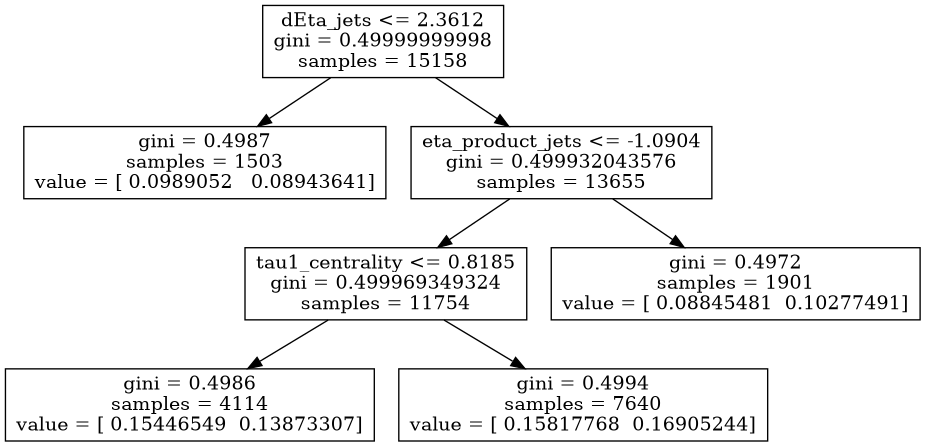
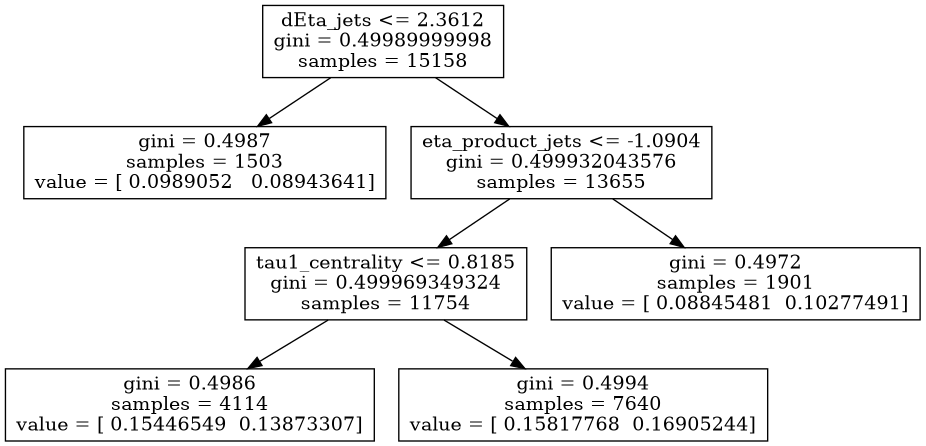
node "dEta_jets <= 2.3612 gini = 0.49999999998 samples = 15158": label "dEta_jets <= 2.3612 gini = 0.49999999998 samples = 15158" -> "dEta_jets <= 2.3612 gini = 0.49989999998 samples = 15158"
